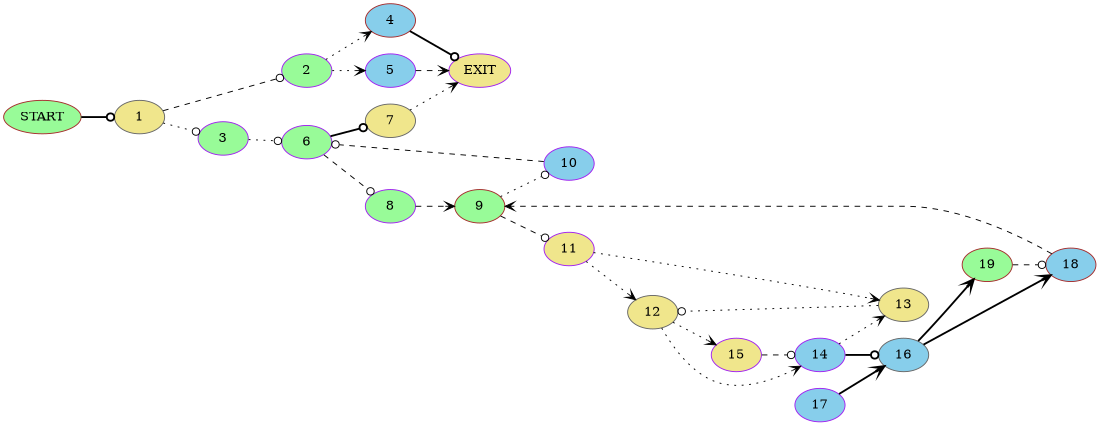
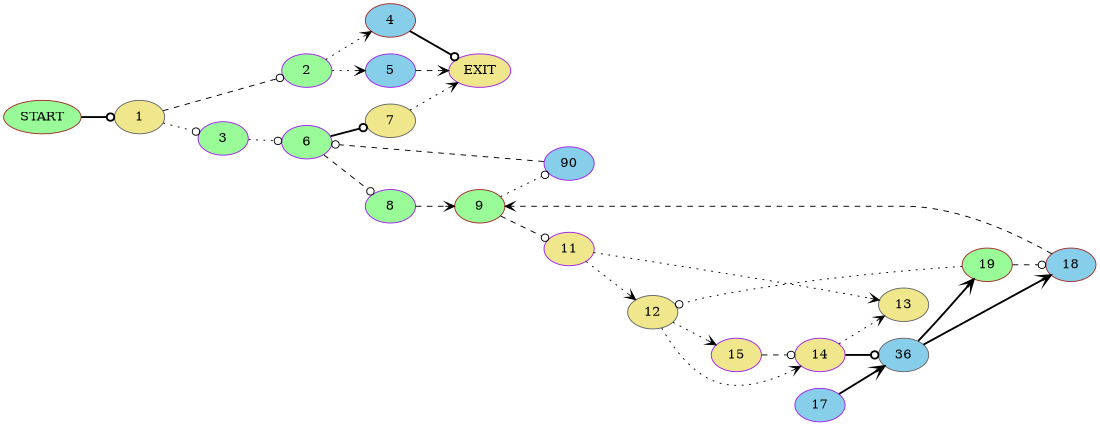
node "10": label "10" -> "90"
edge "13" -> "12": now "19" -> "12"
node "14": fillcolor skyblue -> khaki
node "16": label "16" -> "36"
